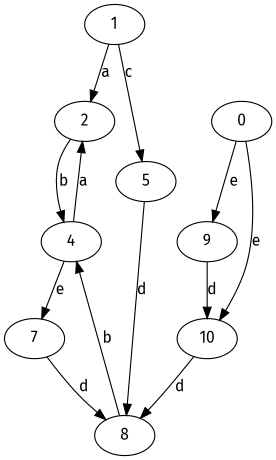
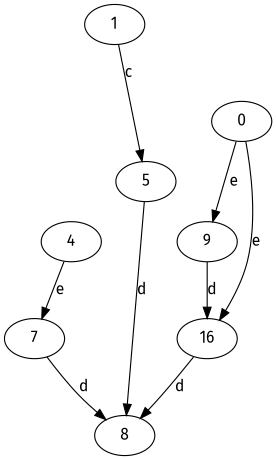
node "2": removed
node "10": label "10" -> "16"
edge "8" -> "4": removed, label "b"
